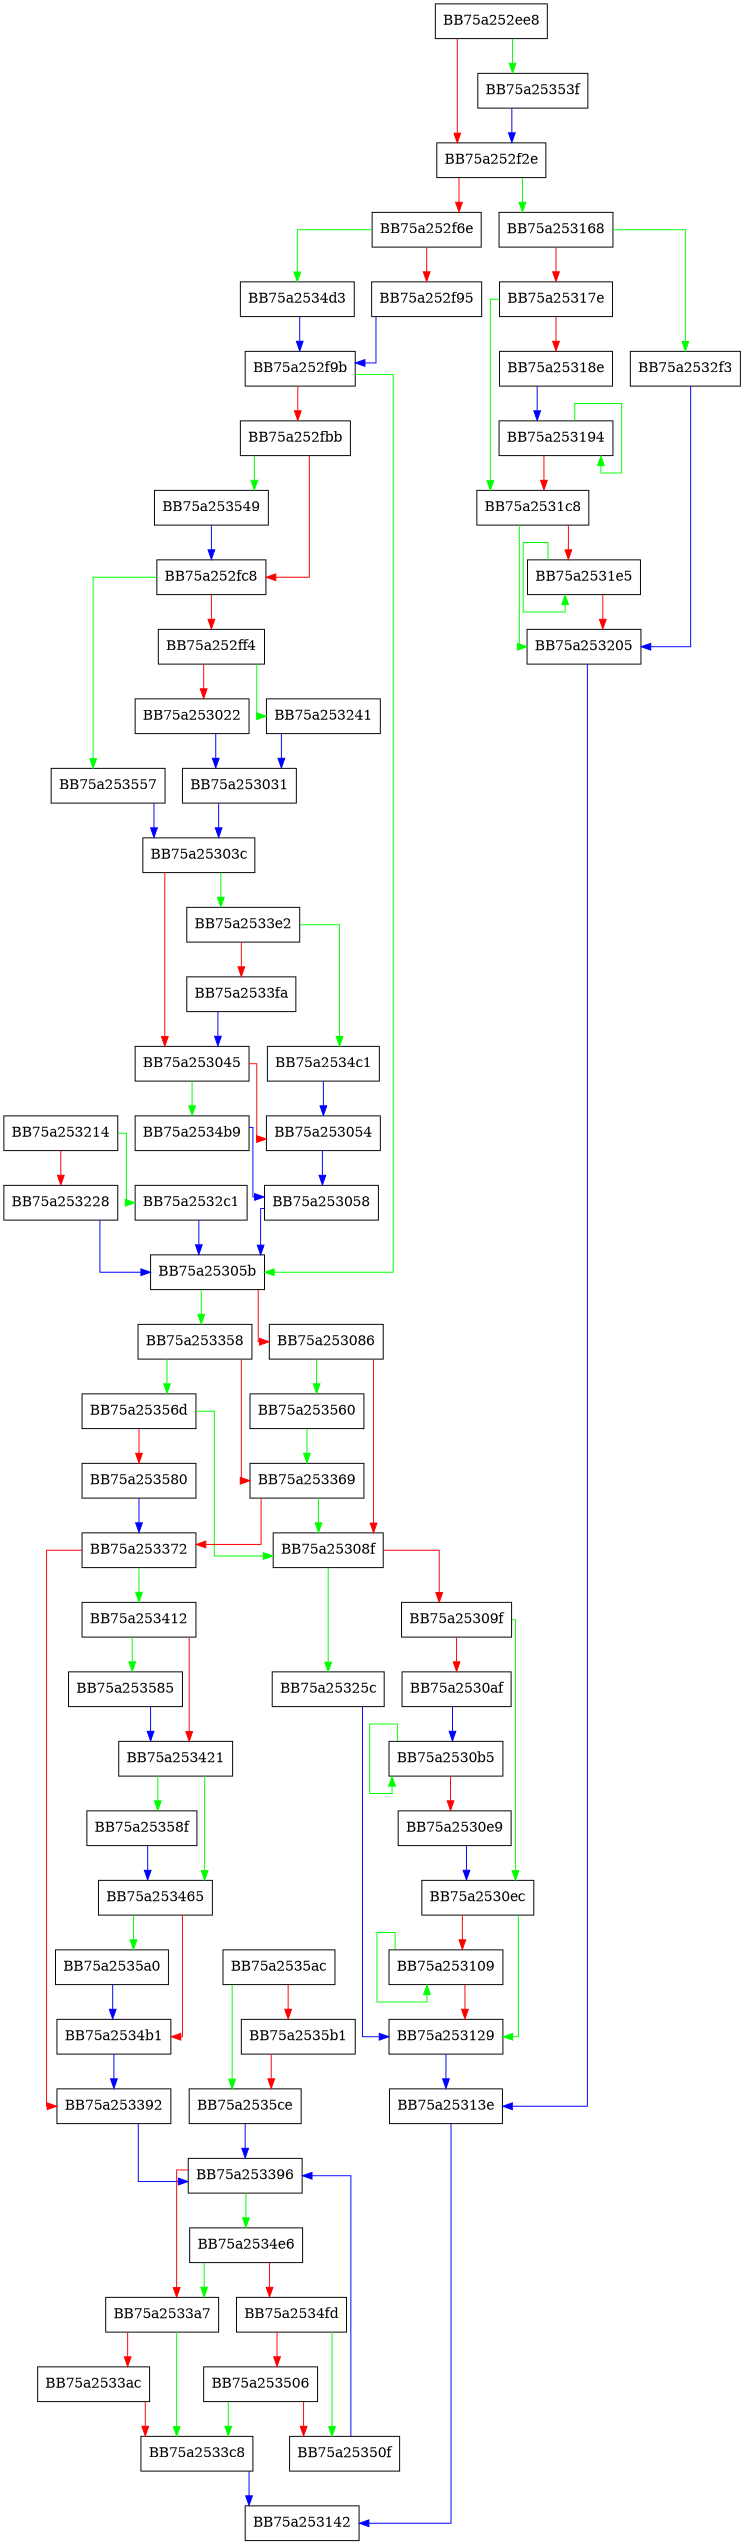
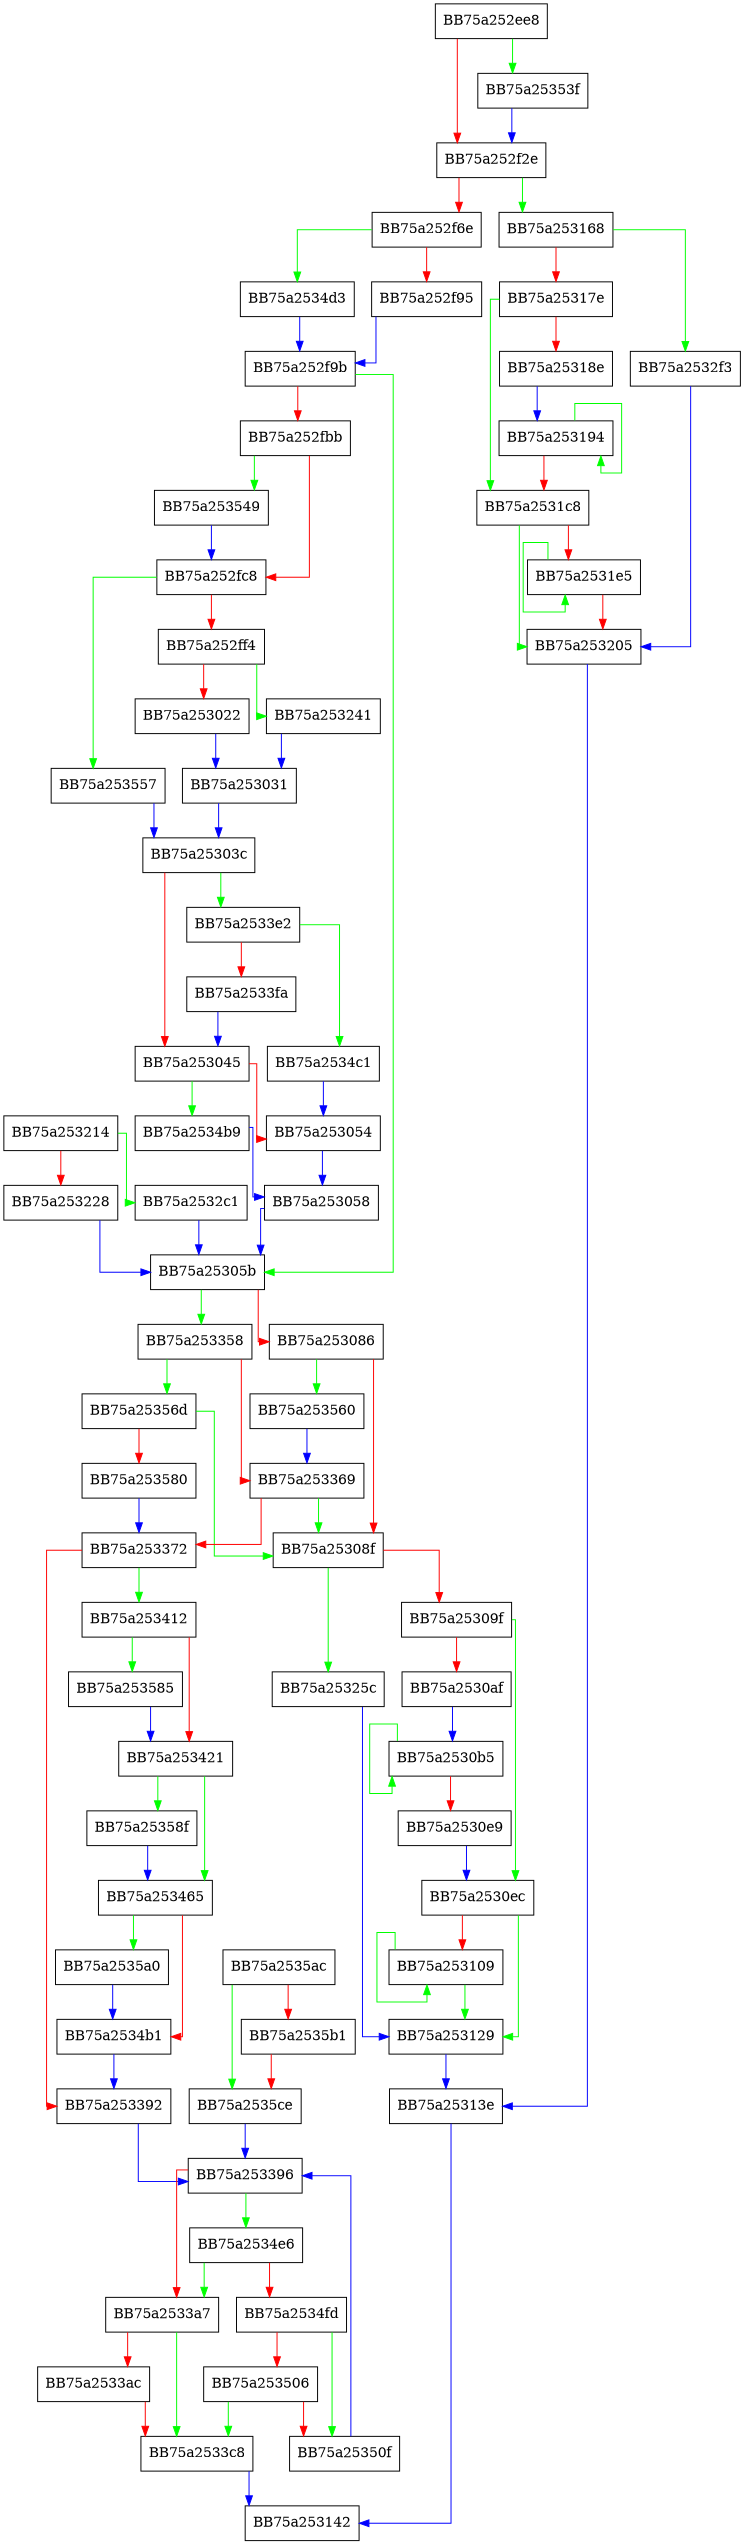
edge "BB75a253560" -> "BB75a253369": color green -> blue
edge "BB75a253109" -> "BB75a253129": color red -> green
